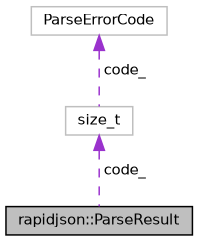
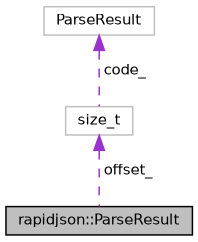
node "ParseErrorCode": label "ParseErrorCode" -> "ParseResult"
edge "rapidjson::ParseResult" -> "size_t": label " code_" -> " offset_"
